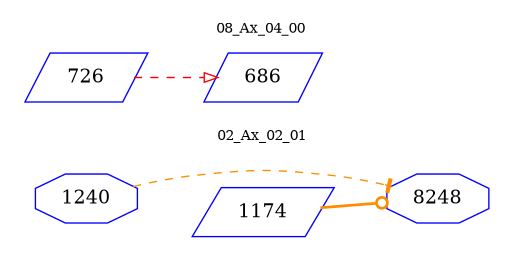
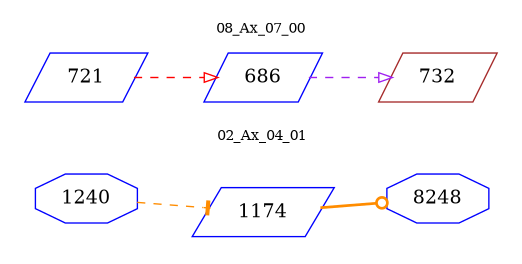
cluster "08_Ax_04_00": label "08_Ax_04_00" -> "08_Ax_07_00"
node "726": label "726" -> "721"
node "732": added
cluster "02_Ax_02_01": label "02_Ax_02_01" -> "02_Ax_04_01"
edge "1240" -> "8248": now "1240" -> "1174"
